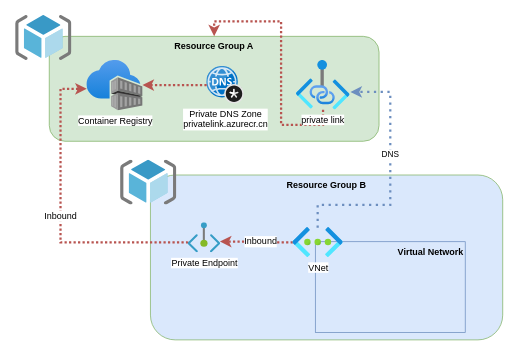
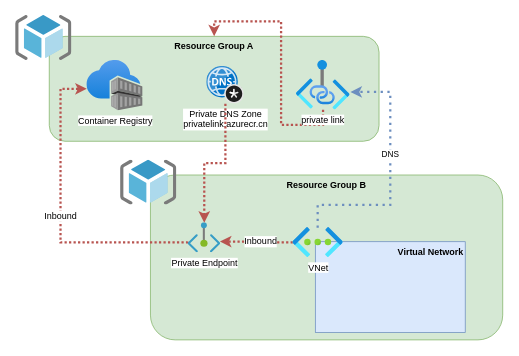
edge "Private DNS Zone privatelink.azurecr.cn" -> "Container Registry": now "Private DNS Zone privatelink.azurecr.cn" -> "Private Endpoint"
node "Resource Group B": fillcolor #dae8fc -> #d5e8d4
